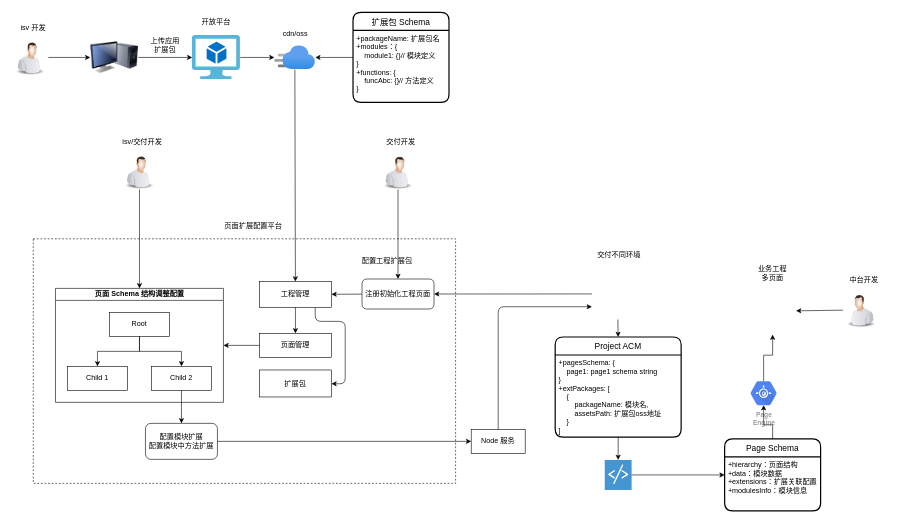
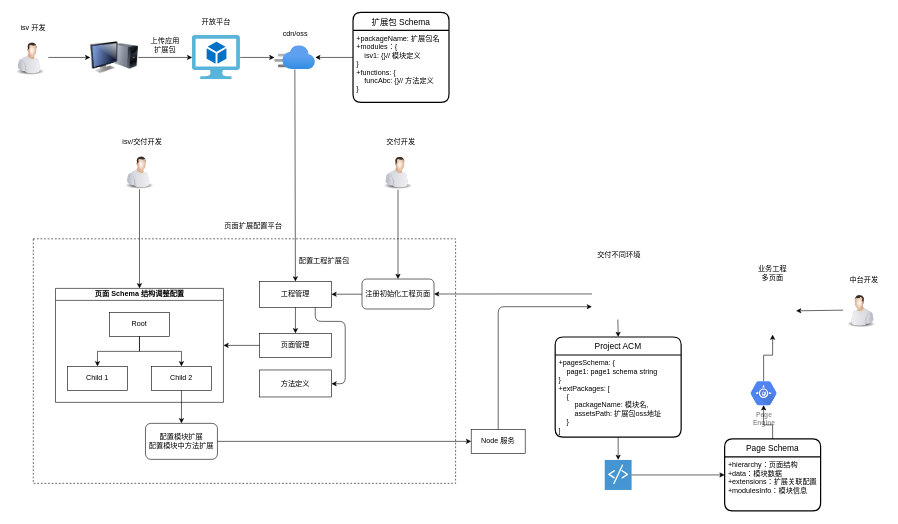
node "+packageName: 扩展包名 +modules：{ module1: {}// 模块定义 } +functions: { funcAbc: {}// 方法定义 }": label "+packageName: 扩展包名 +modules：{ module1: {}// 模块定义 } +functions: { funcAbc: {}// 方法定义 }" -> "+packageName: 扩展包名 +modules：{ isv1: {}// 模块定义 } +functions: { funcAbc: {}// 方法定义 }"
node "配置工程扩展包": moved (387, 261) -> (324, 261)
node "扩展包": label "扩展包" -> "方法定义"
